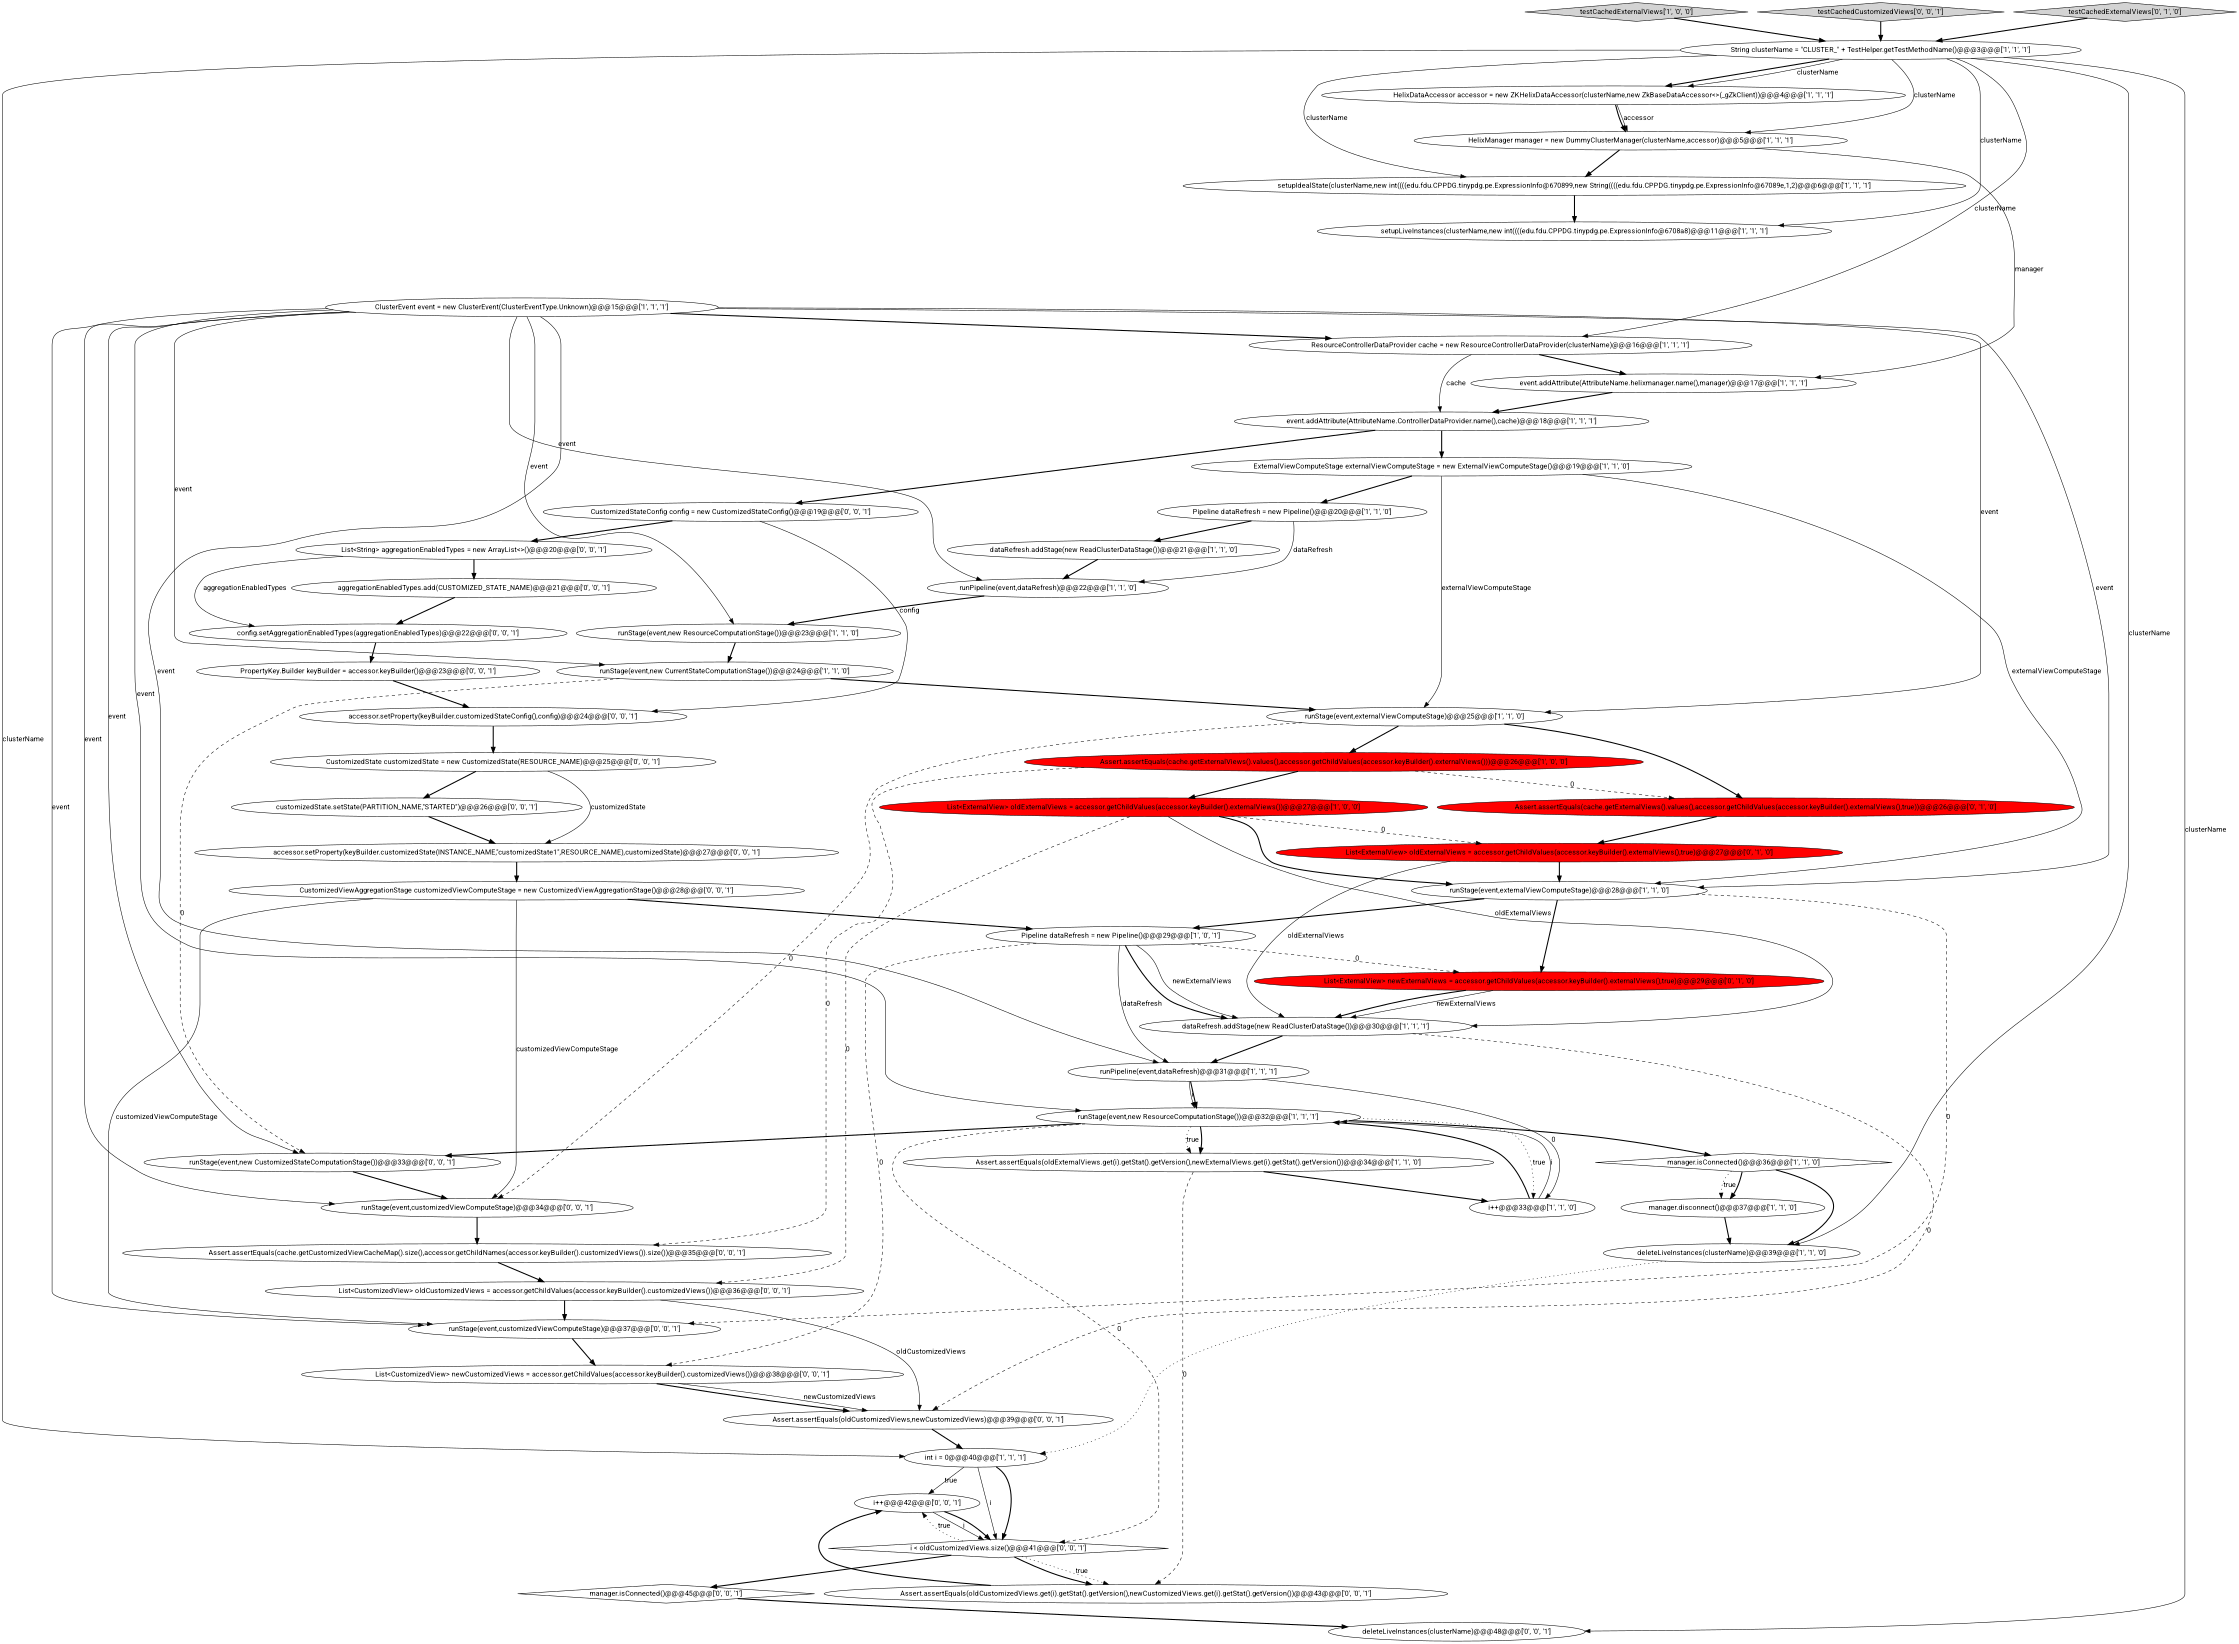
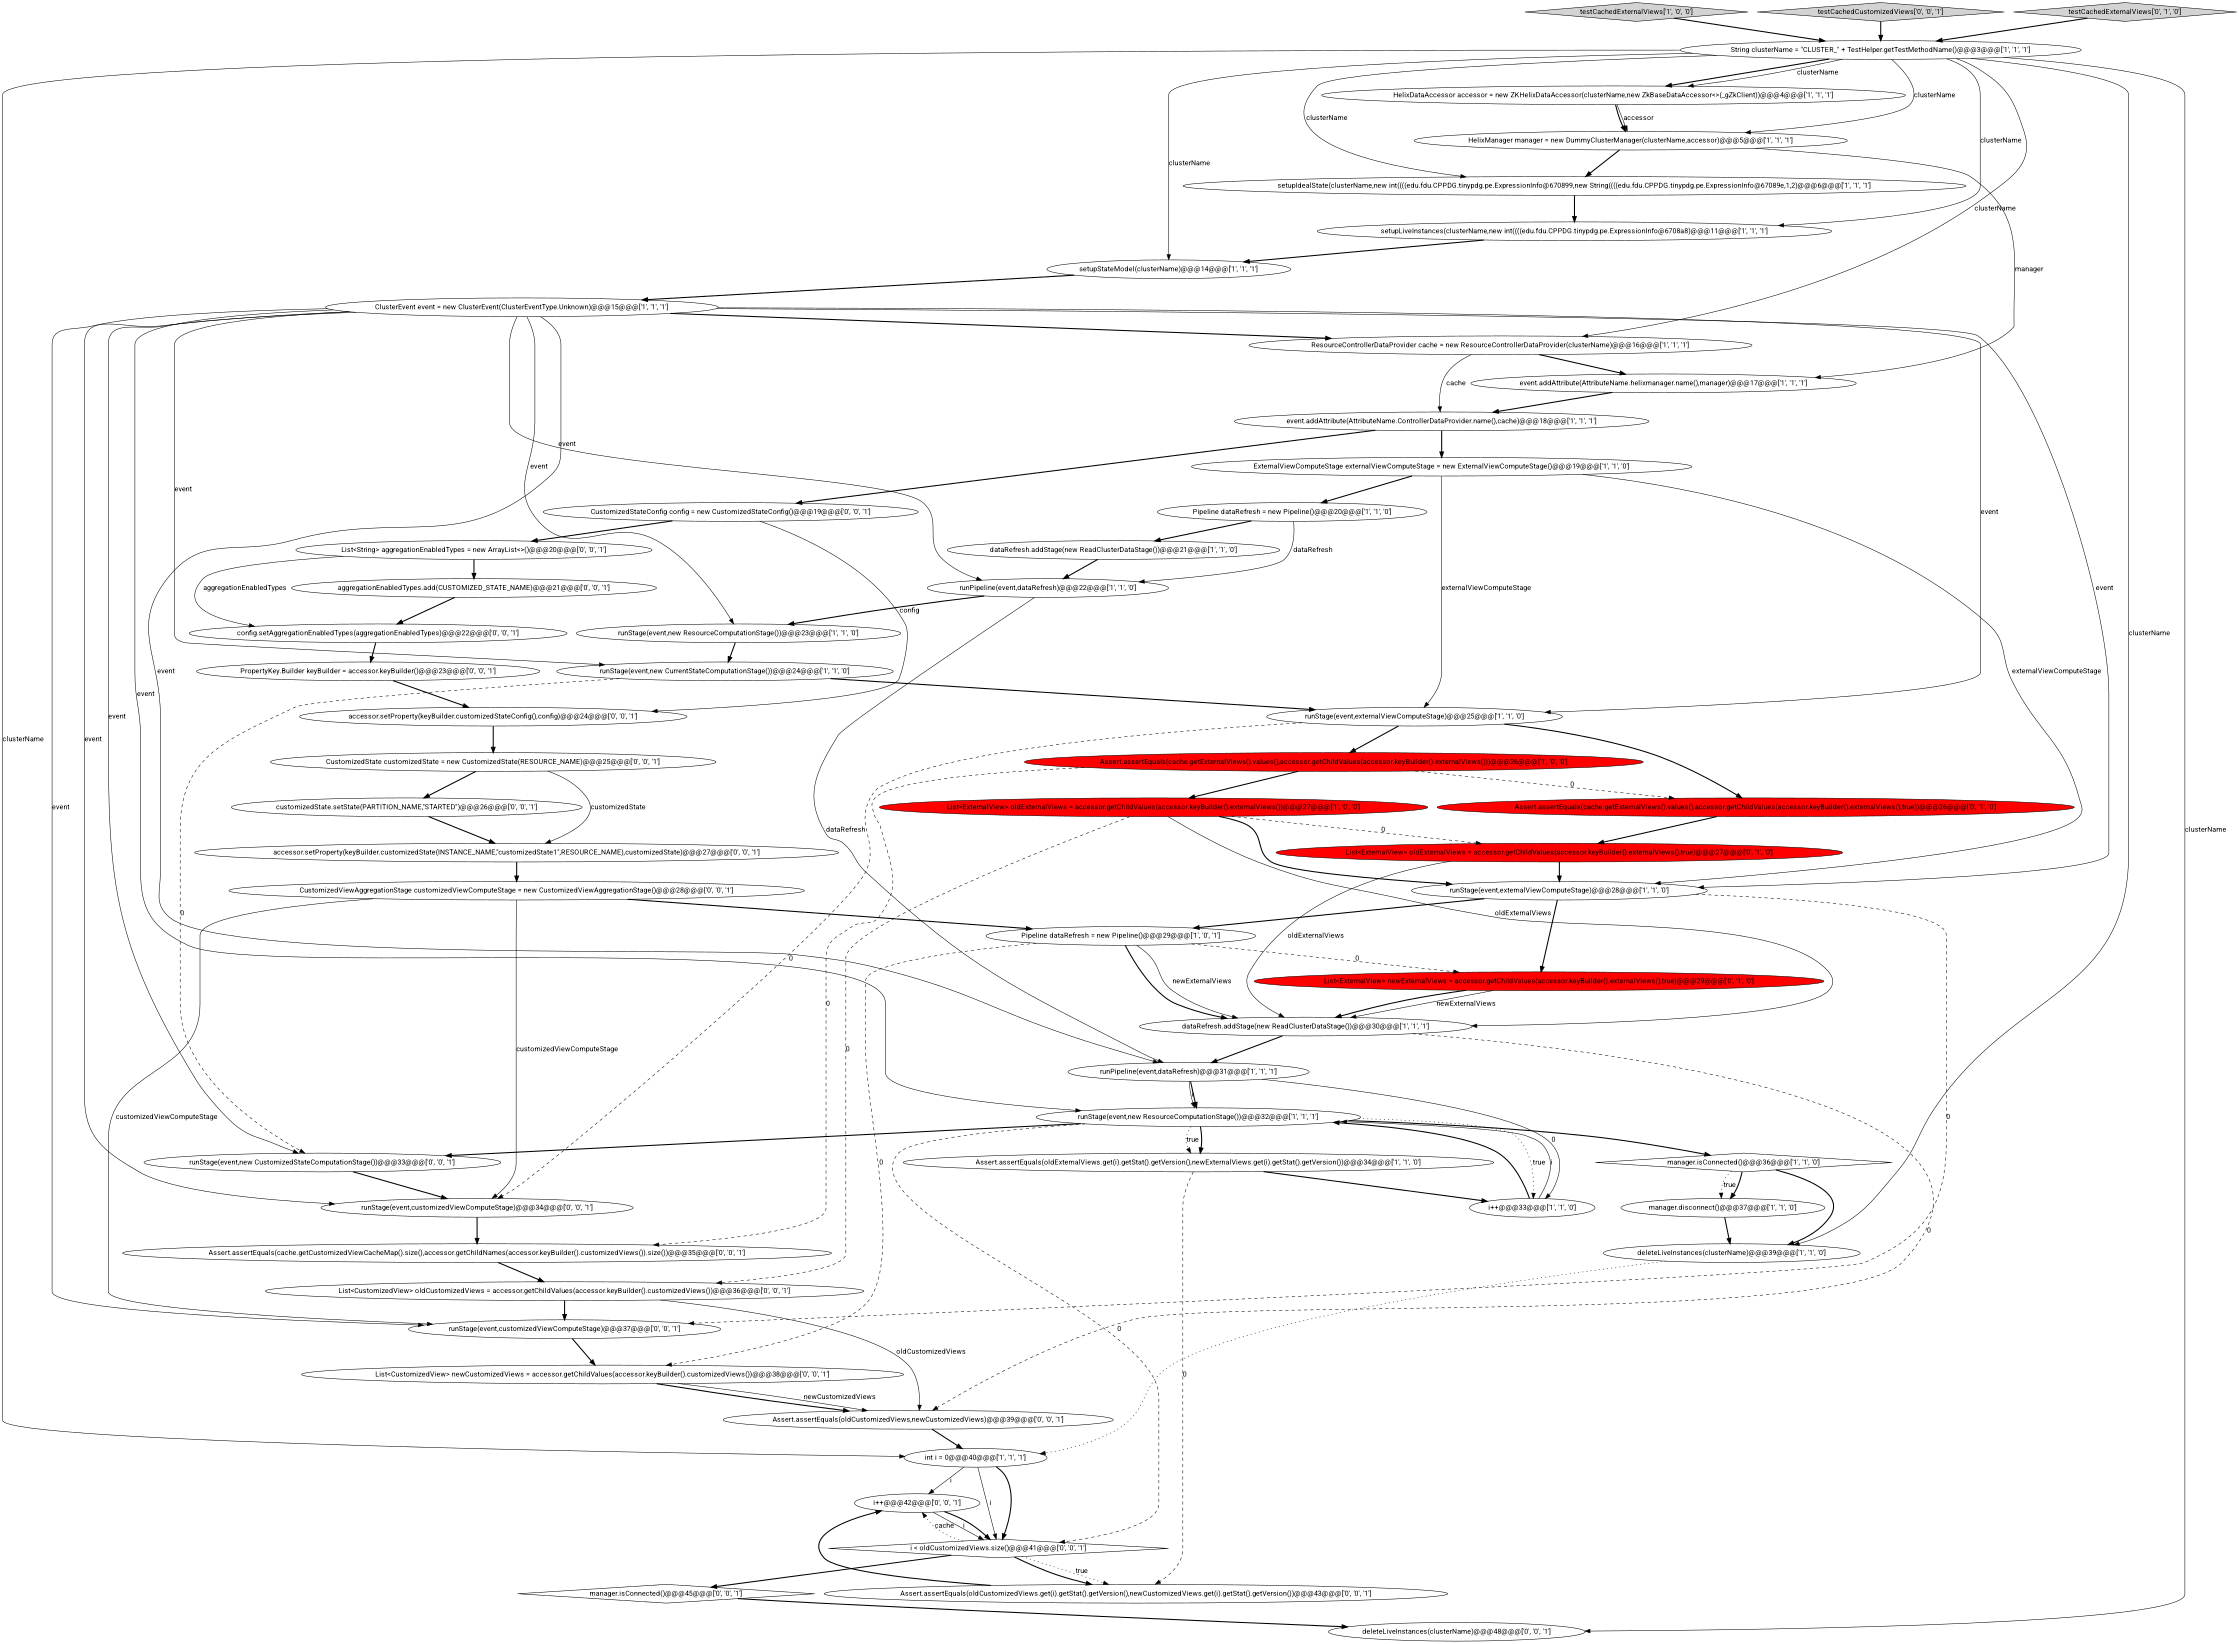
node "setupStateModel(clusterName)@@@14@@@['1', '1', '1']": added
edge "Pipeline dataRefresh = new Pipeline()@@@29@@@['1', '0', '1']" -> "runPipeline(event,dataRefresh)@@@31@@@['1', '1', '1']": now "runPipeline(event,dataRefresh)@@@22@@@['1', '1', '0']" -> "runPipeline(event,dataRefresh)@@@31@@@['1', '1', '1']"
edge "int i = 0@@@40@@@['1', '1', '1']" -> "i++@@@42@@@['0', '0', '1']": label "true" -> "i"
edge "i < oldCustomizedViews.size()@@@41@@@['0', '0', '1']" -> "i++@@@42@@@['0', '0', '1']": label "true" -> "cache"
